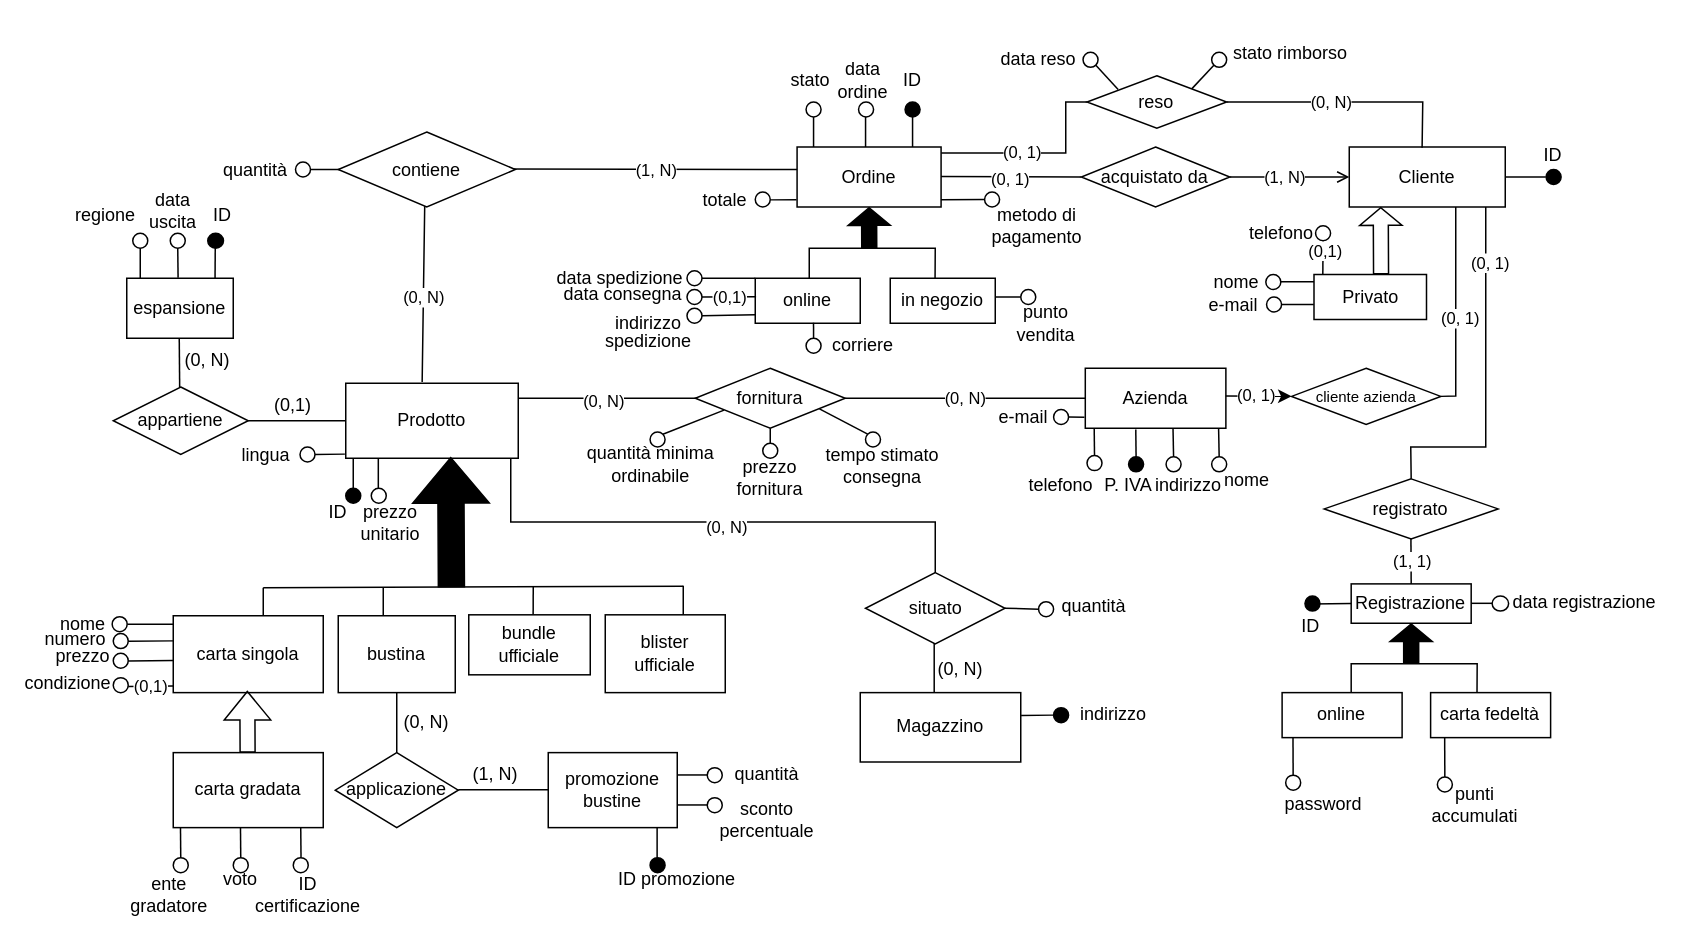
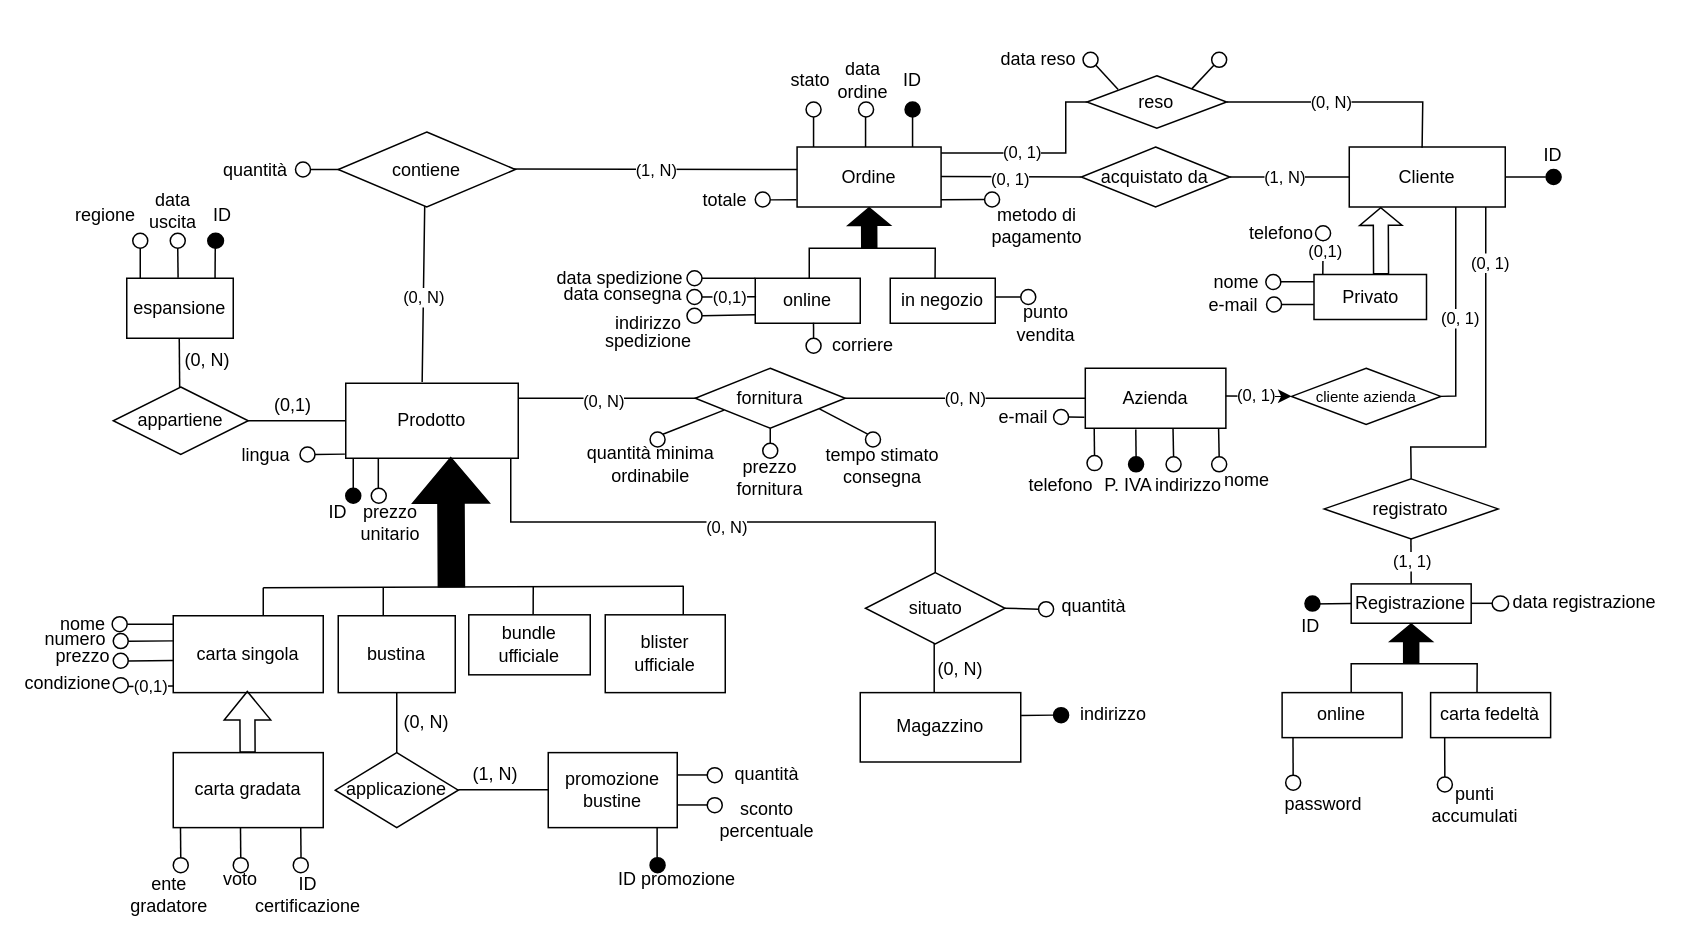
node "stato rimborso": removed
edge "acquistato da" -> "Cliente": arrowhead open -> none
